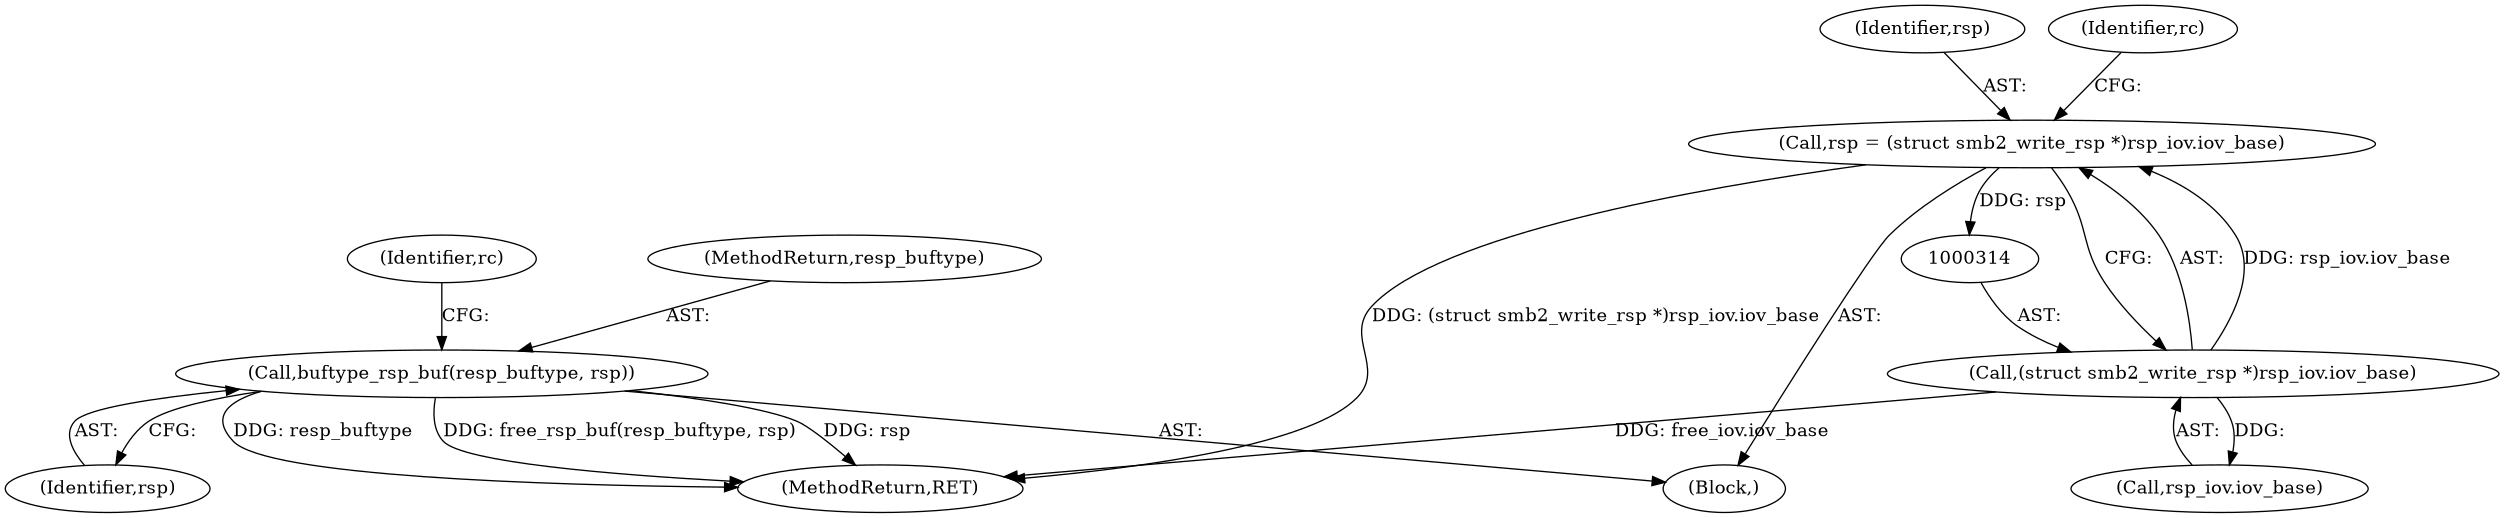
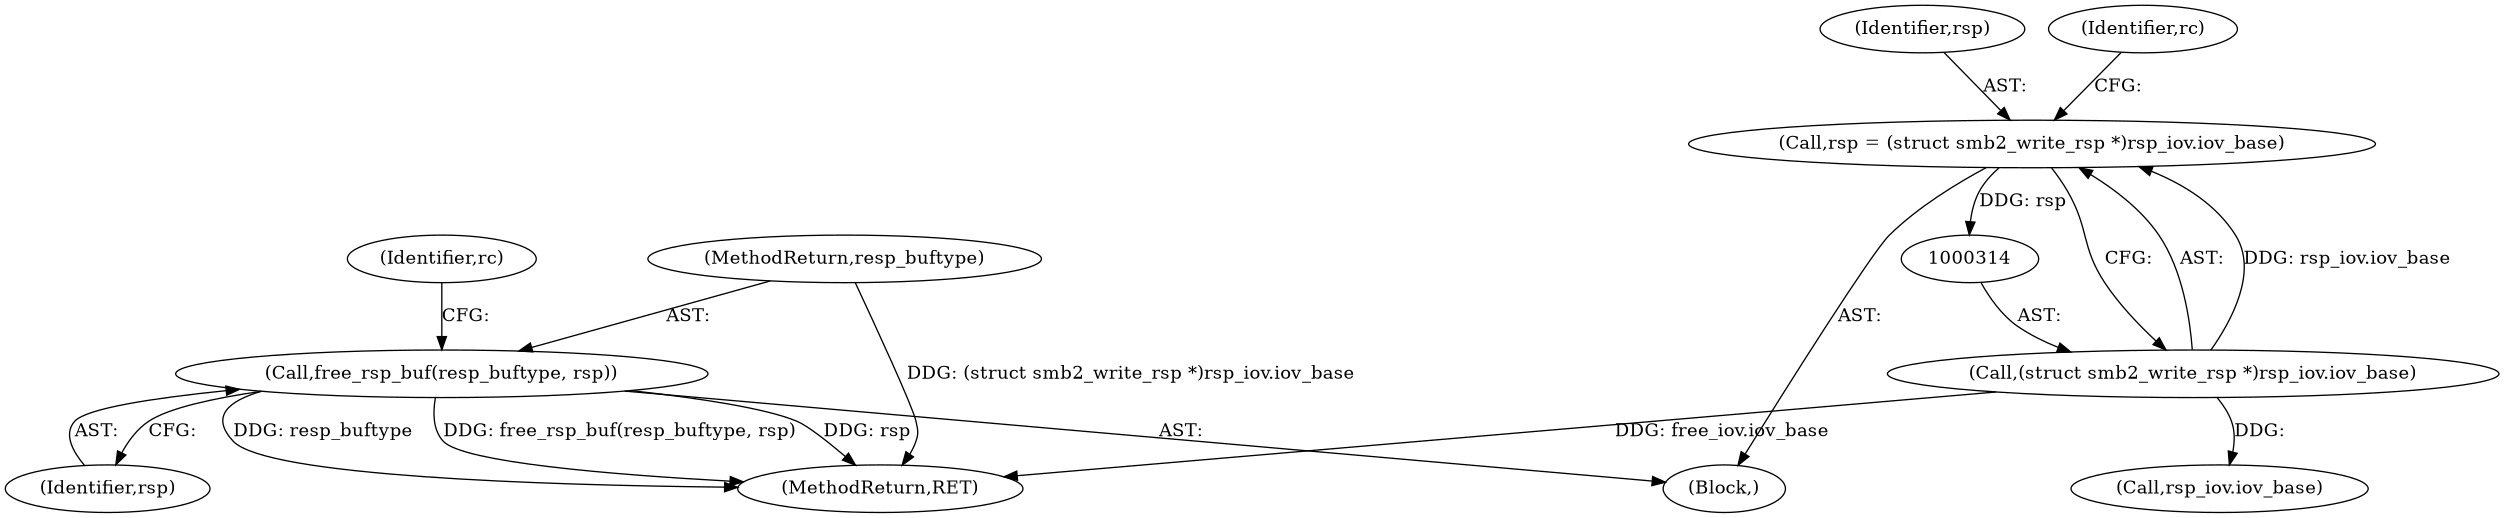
edge "(Call,rsp = (struct smb2_write_rsp *)rsp_iov.iov_base)" -> "(MethodReturn,RET)": now "(MethodReturn,resp_buftype)" -> "(MethodReturn,RET)"
node "(Call,buftype_rsp_buf(resp_buftype, rsp))": label "(Call,buftype_rsp_buf(resp_buftype, rsp))" -> "(Call,free_rsp_buf(resp_buftype, rsp))"
edge "(Call,rsp_iov.iov_base)" -> "(Call,(struct smb2_write_rsp *)rsp_iov.iov_base)": removed, label "AST:"
